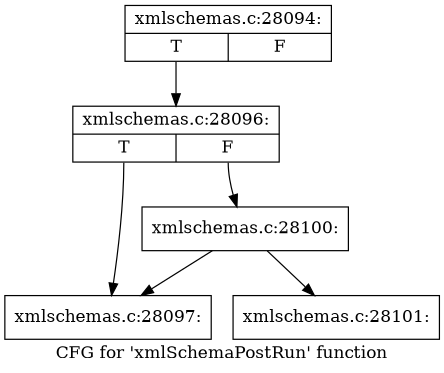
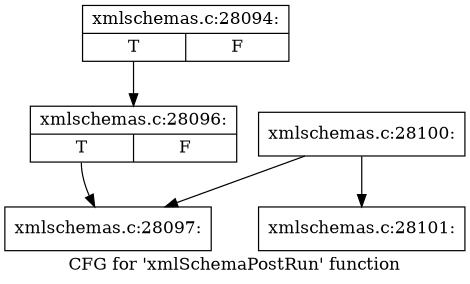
edge "xmlschemas.c:28096:" -> "xmlschemas.c:28100:": removed
